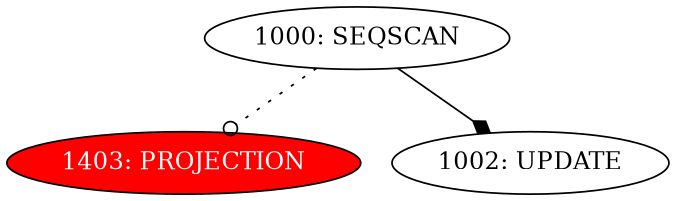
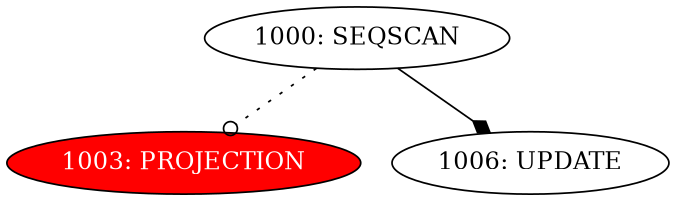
node "1403: PROJECTION": label "1403: PROJECTION" -> "1003: PROJECTION"
node "1002: UPDATE": label "1002: UPDATE" -> "1006: UPDATE"
